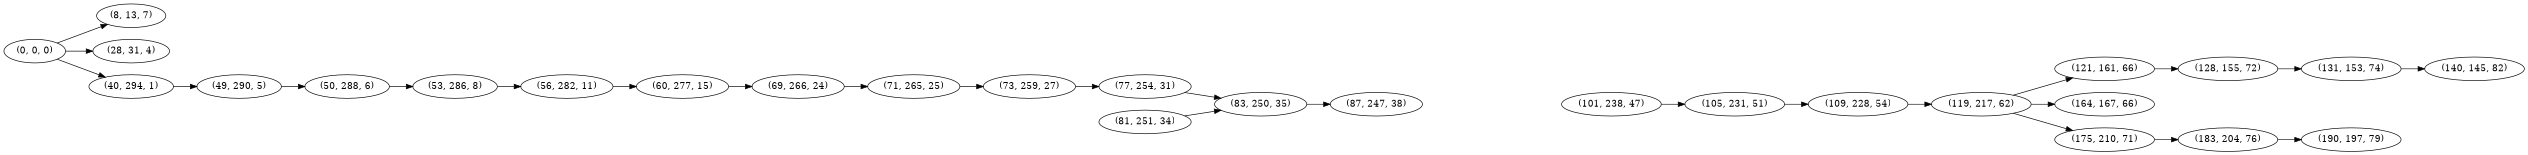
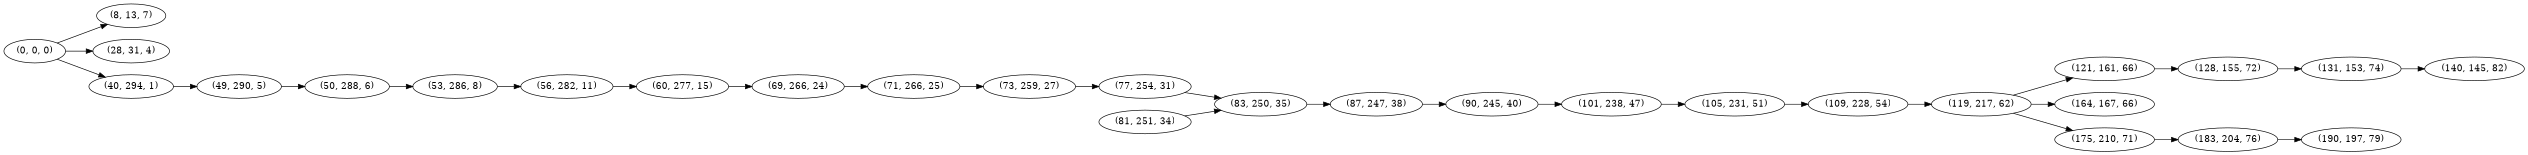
node "(71, 265, 25)": label "(71, 265, 25)" -> "(71, 266, 25)"
node "(90, 245, 40)": added
